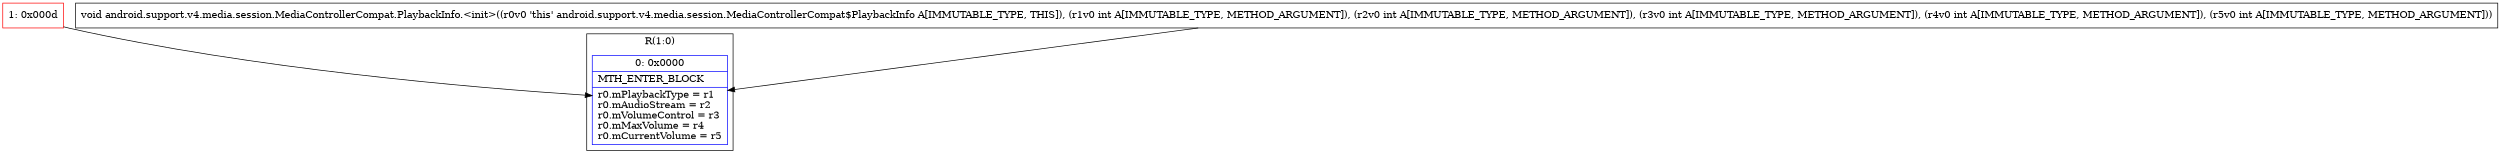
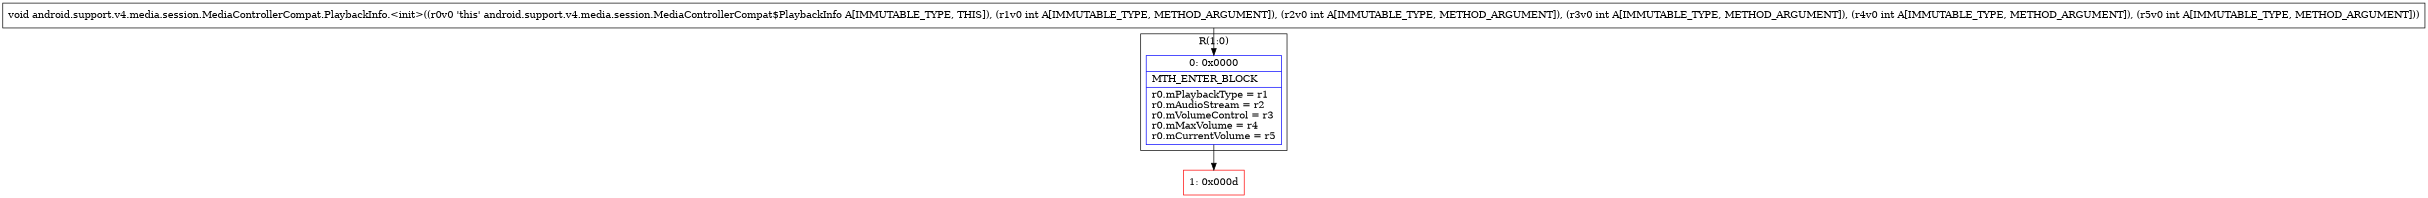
edge "1: 0x000d" -> "0: 0x0000": reversed
